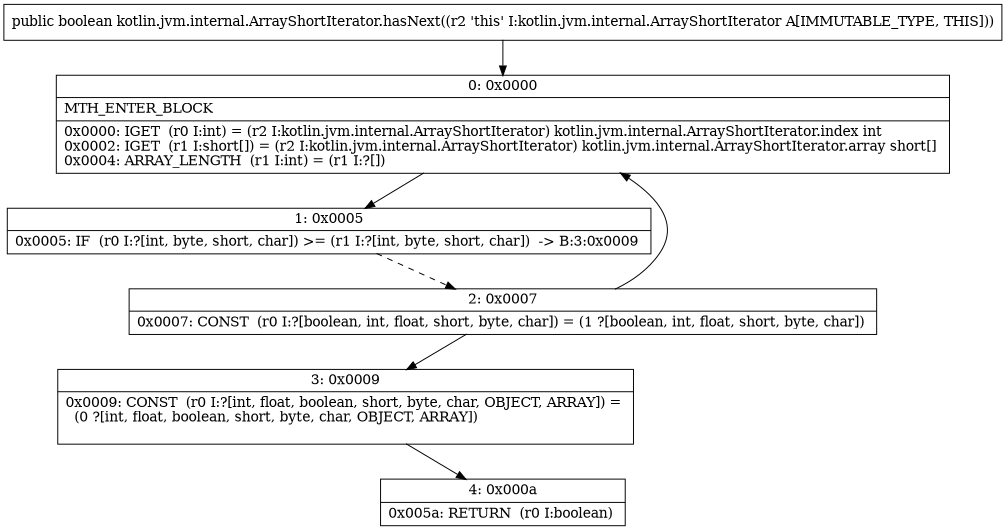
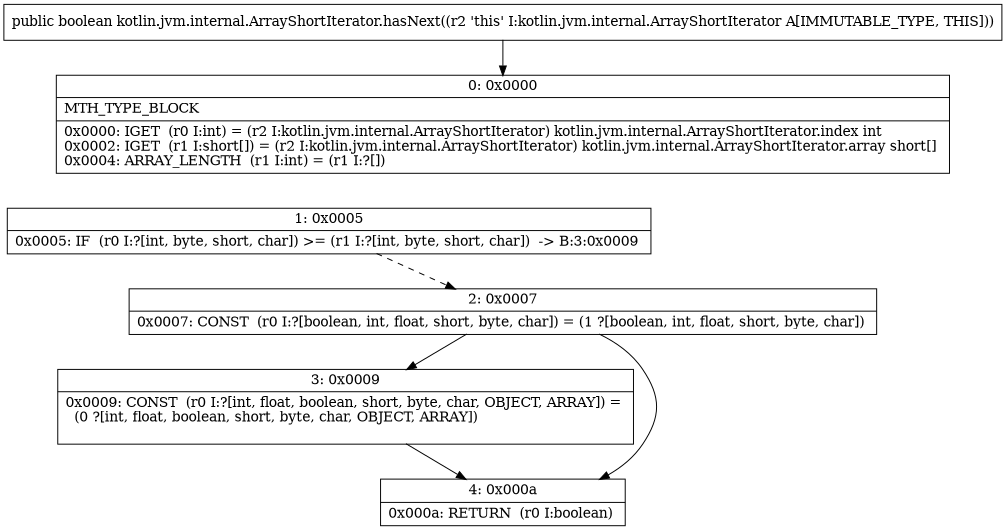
node "0: 0x0000": text "MTH_ENTER_BLOCK" -> "MTH_TYPE_BLOCK"
edge "0: 0x0000" -> "1: 0x0005": removed
edge "2: 0x0007" -> "0: 0x0000": now "2: 0x0007" -> "4: 0x000a"
node "4: 0x000a": text "0x005a: RETURN  (r0 I:boolean)" -> "0x000a: RETURN  (r0 I:boolean)"
